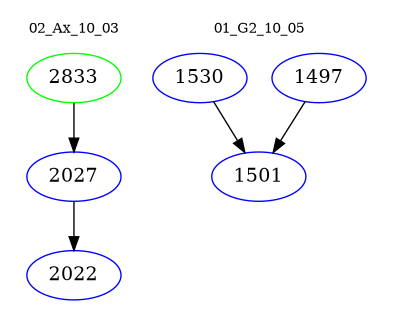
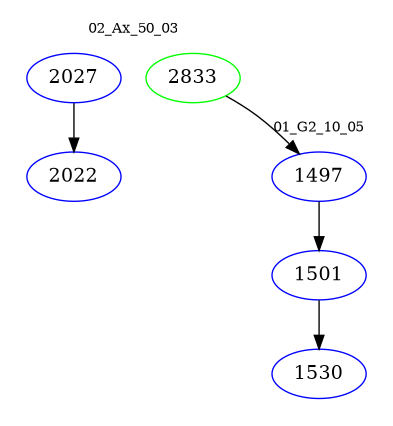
cluster "02_Ax_10_03": label "02_Ax_10_03" -> "02_Ax_50_03"
edge "2833" -> "2027": now "2833" -> "1497"
edge "1530" -> "1501": reversed
